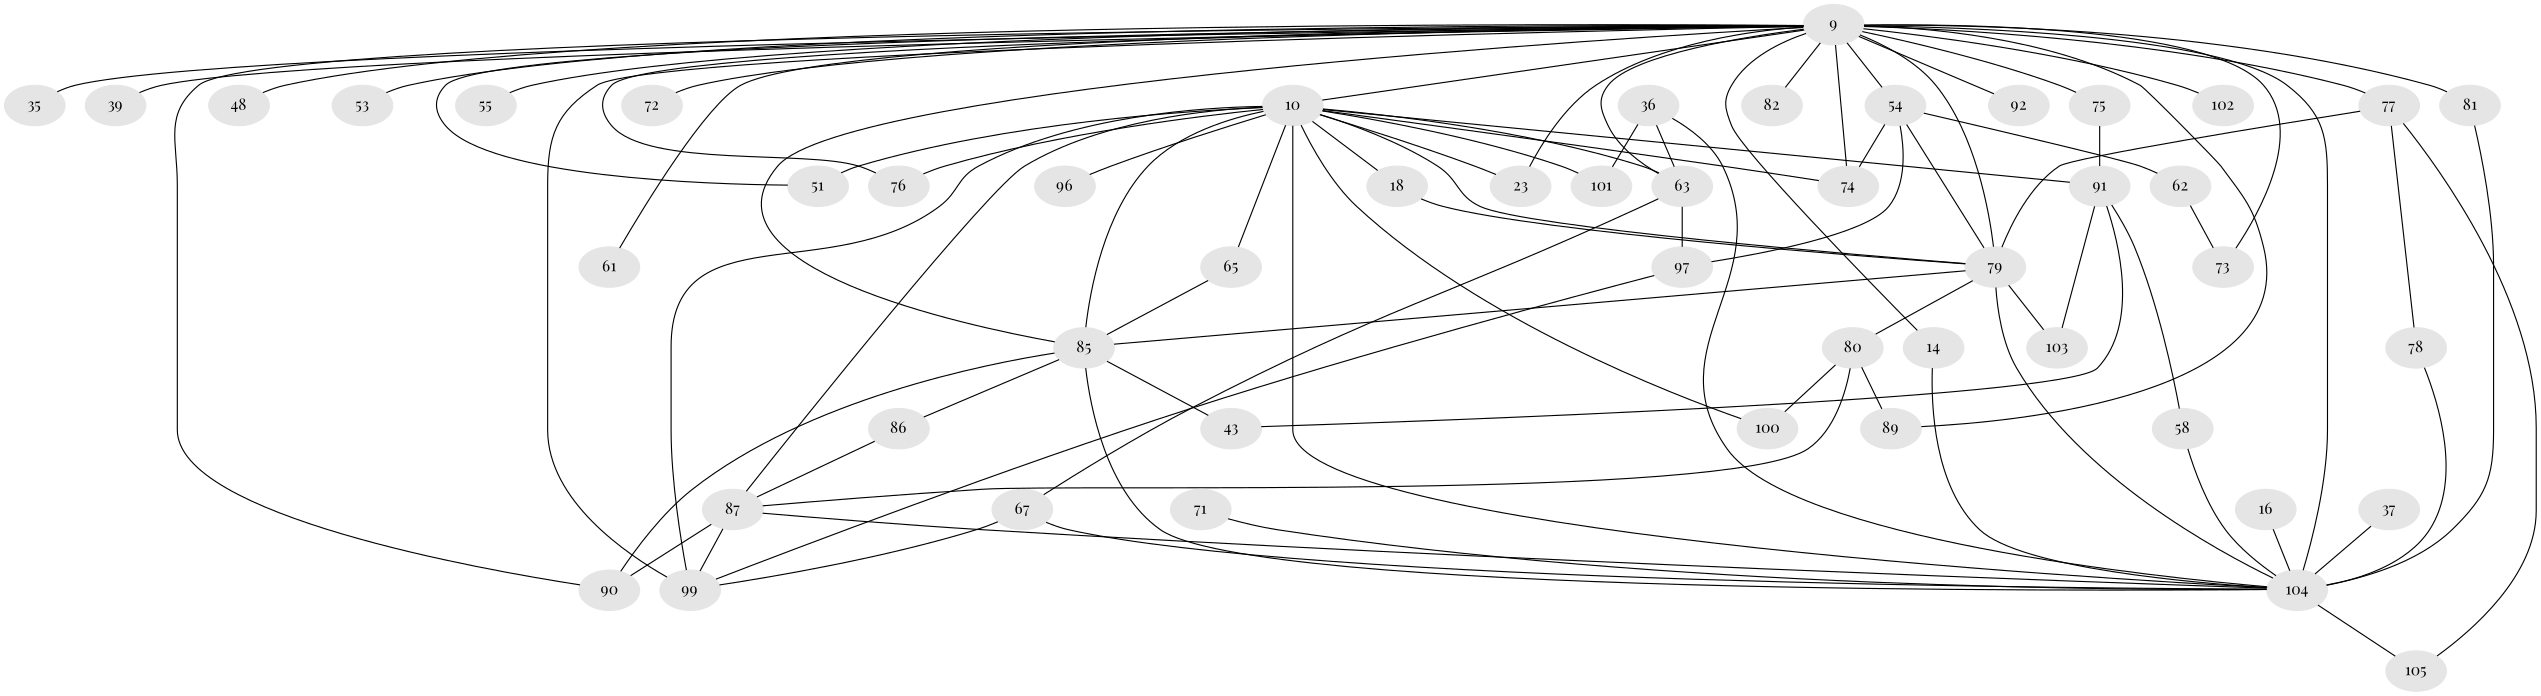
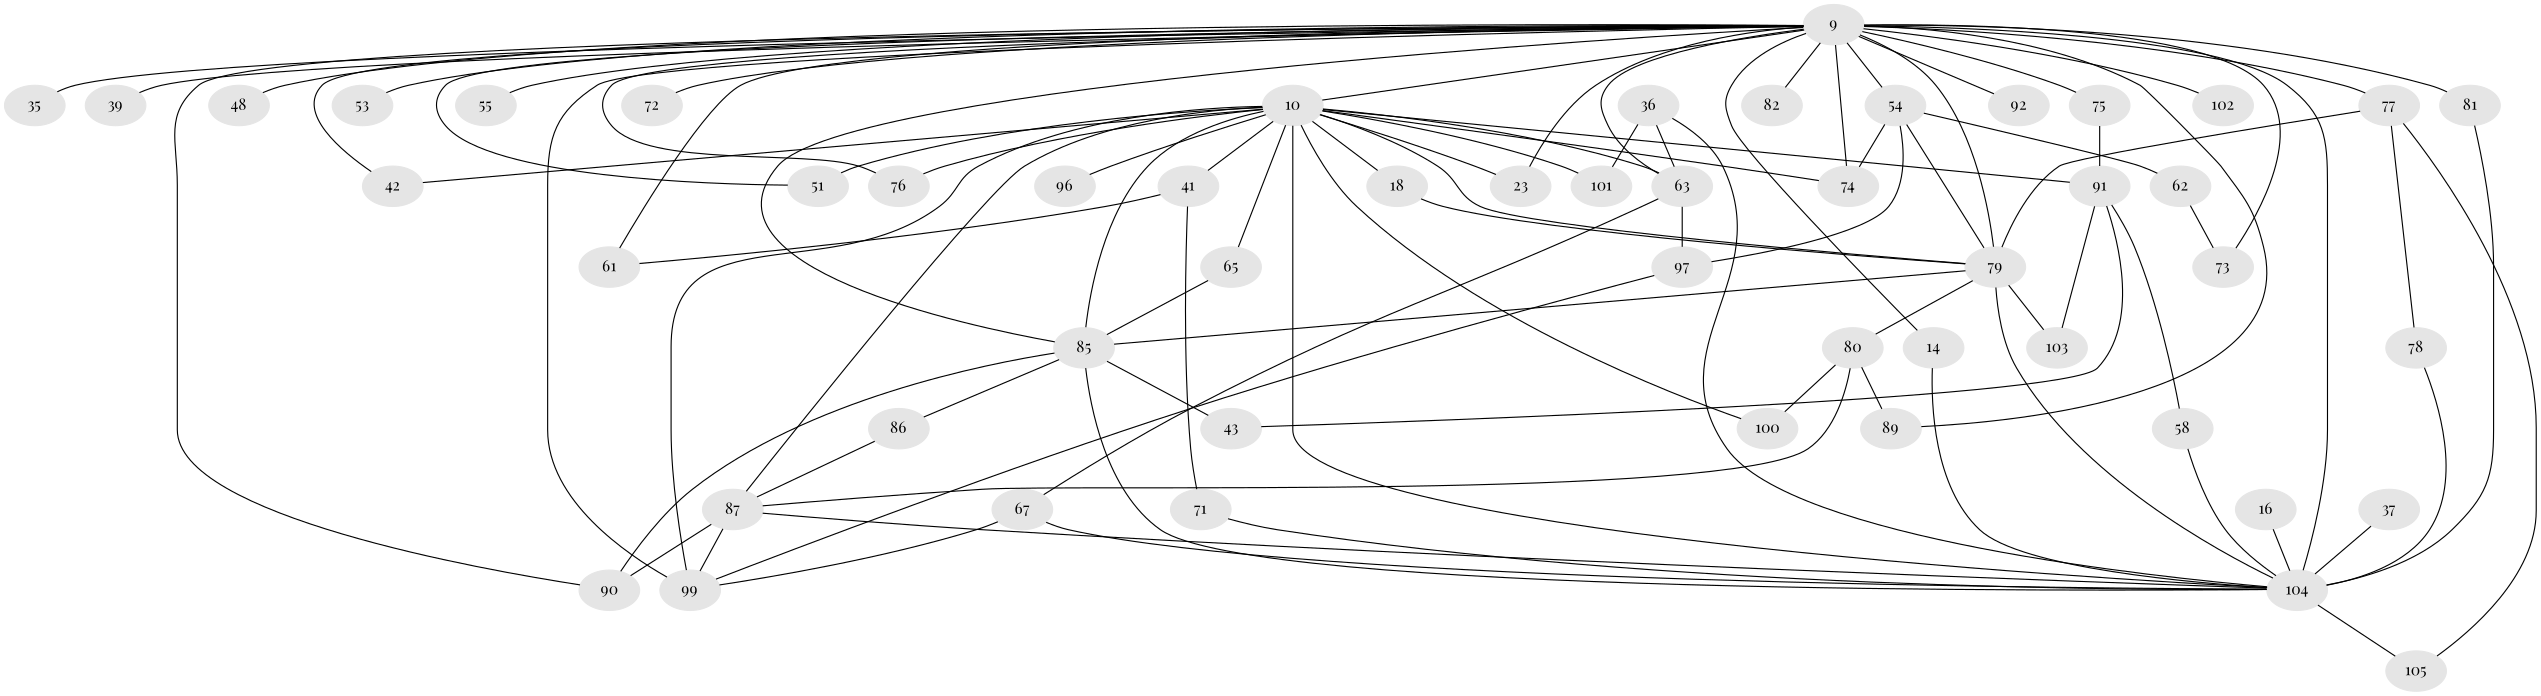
node "42": added
node "41": added
